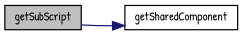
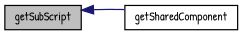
edge "getSubScript" -> "getSharedComponent": reversed
